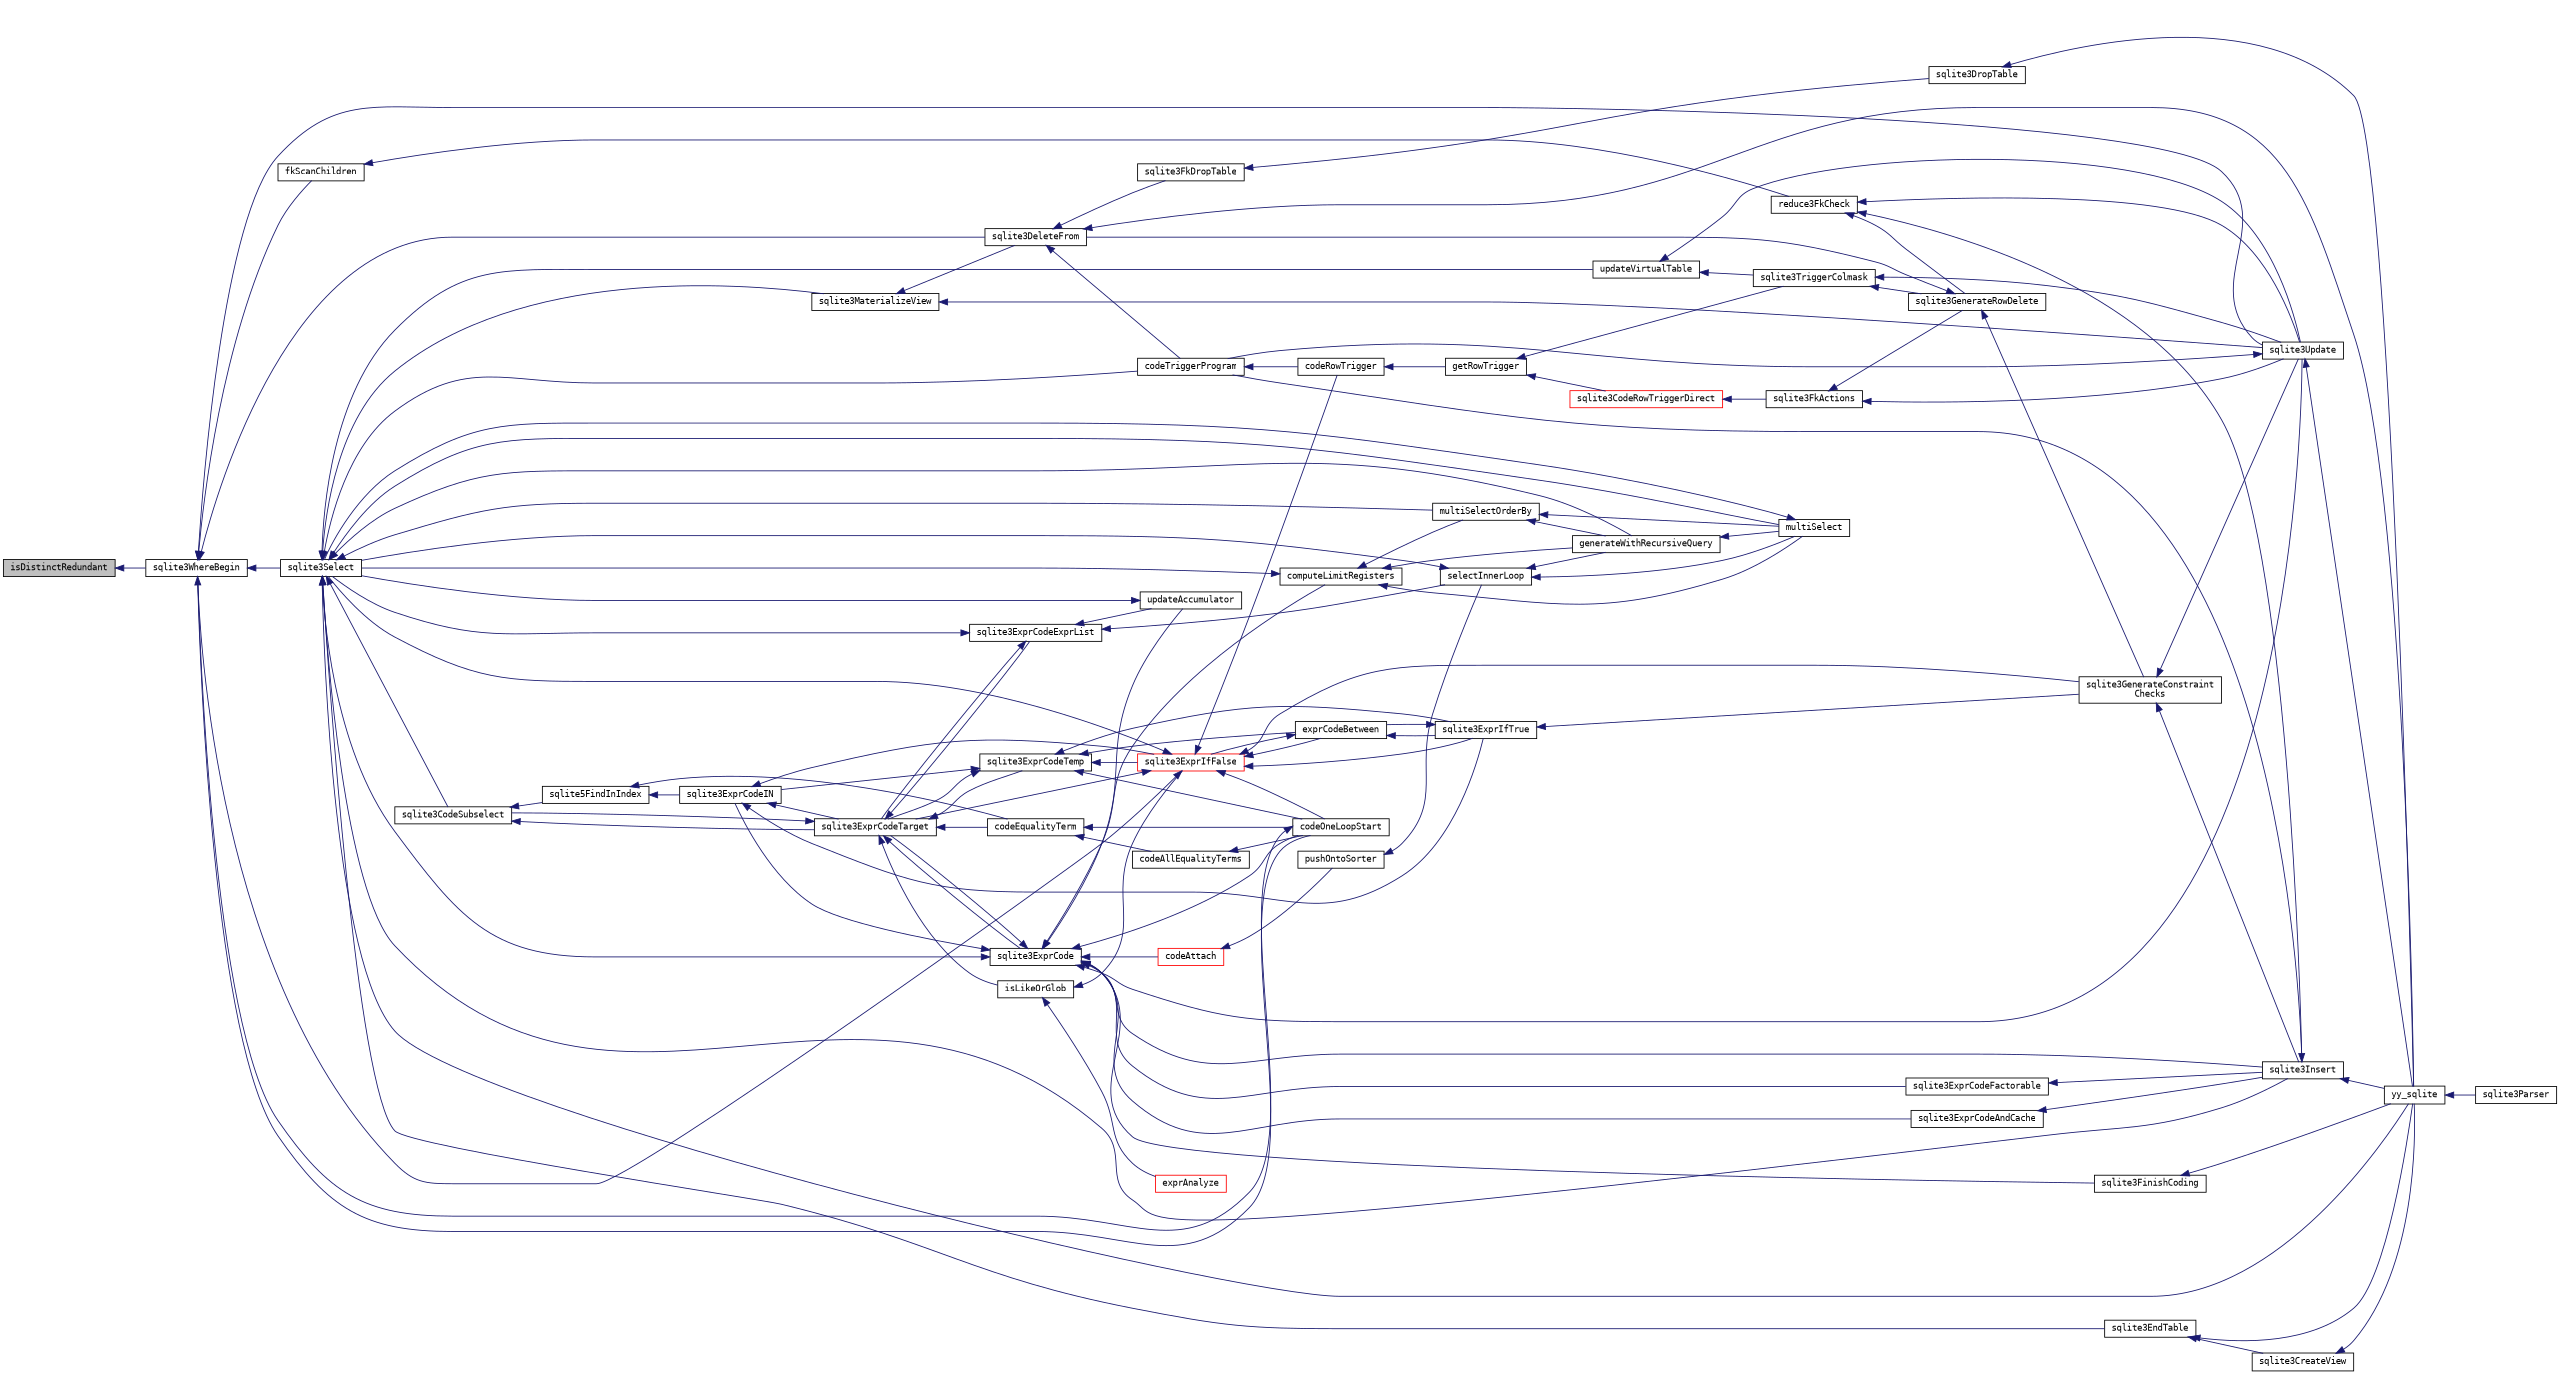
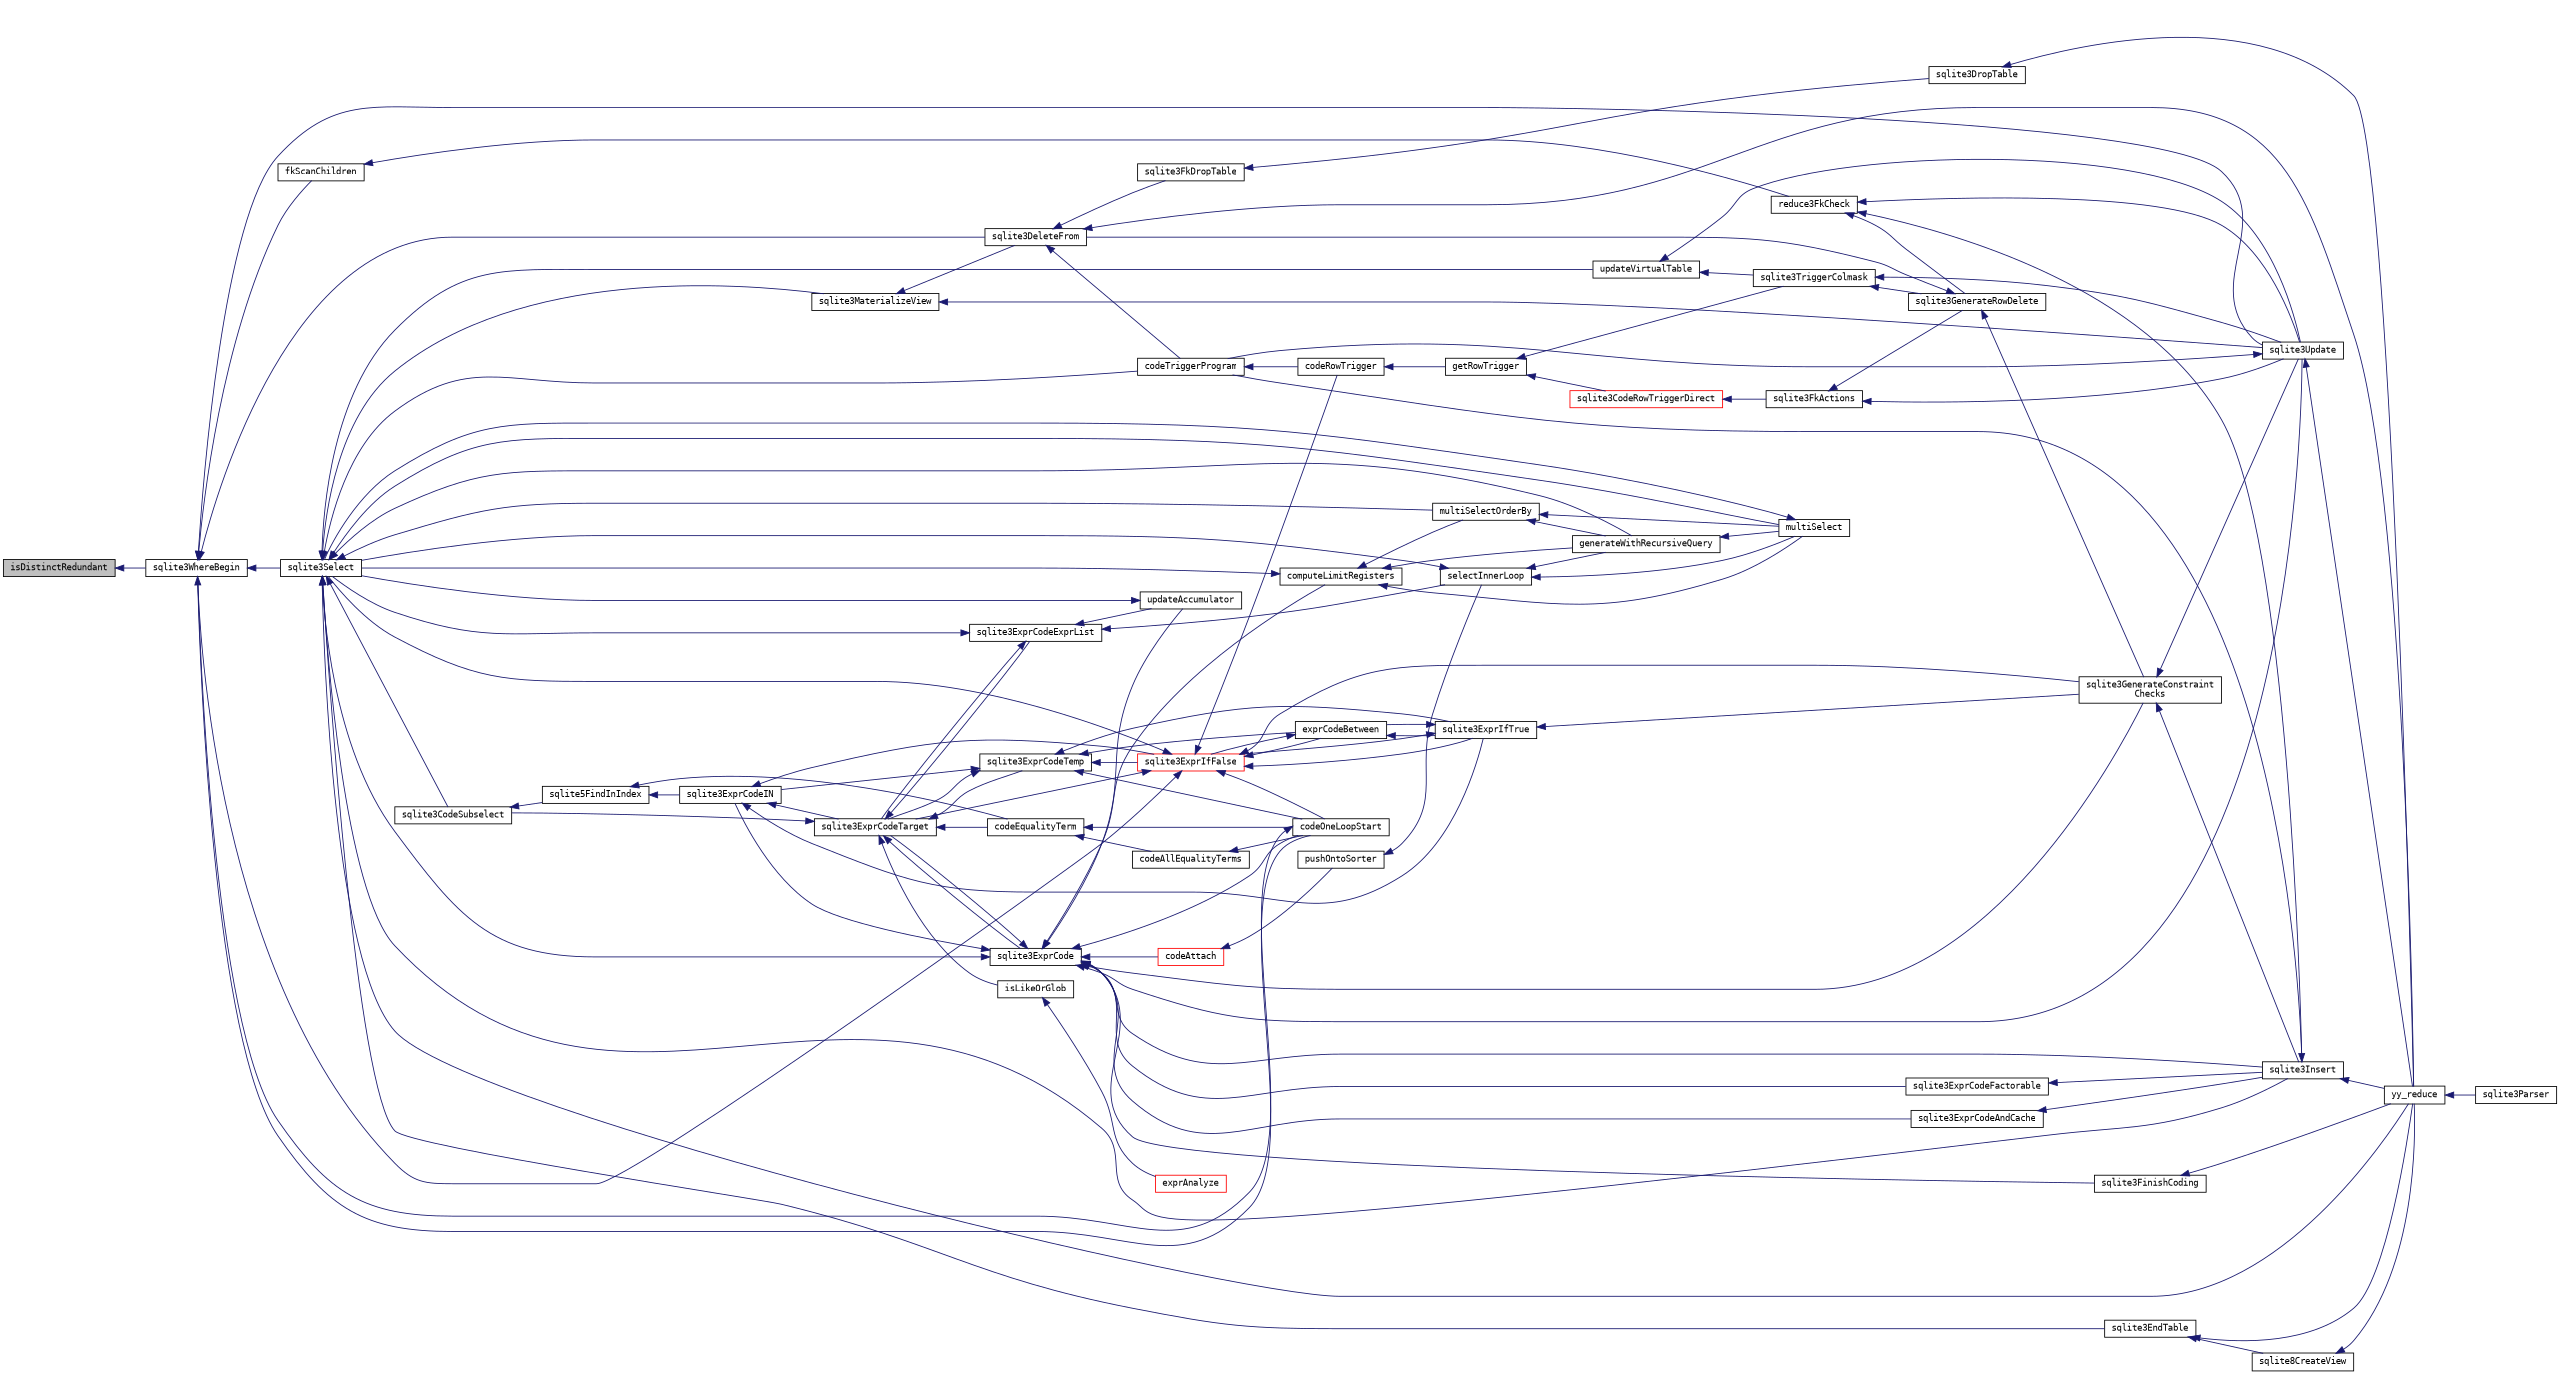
edge "sqlite3ExprCodeTarget" -> "sqlite3CodeSubselect": removed
edge "sqlite3ExprIfFalse" -> "isLikeOrGlob": now "sqlite3ExprIfFalse" -> "sqlite3ExprIfTrue"
edge "sqlite3GenerateConstraint Checks" -> "sqlite3ExprCode": added
node "yy_sqlite": label "yy_sqlite" -> "yy_reduce"
node "sqlite3CreateView": label "sqlite3CreateView" -> "sqlite8CreateView"
